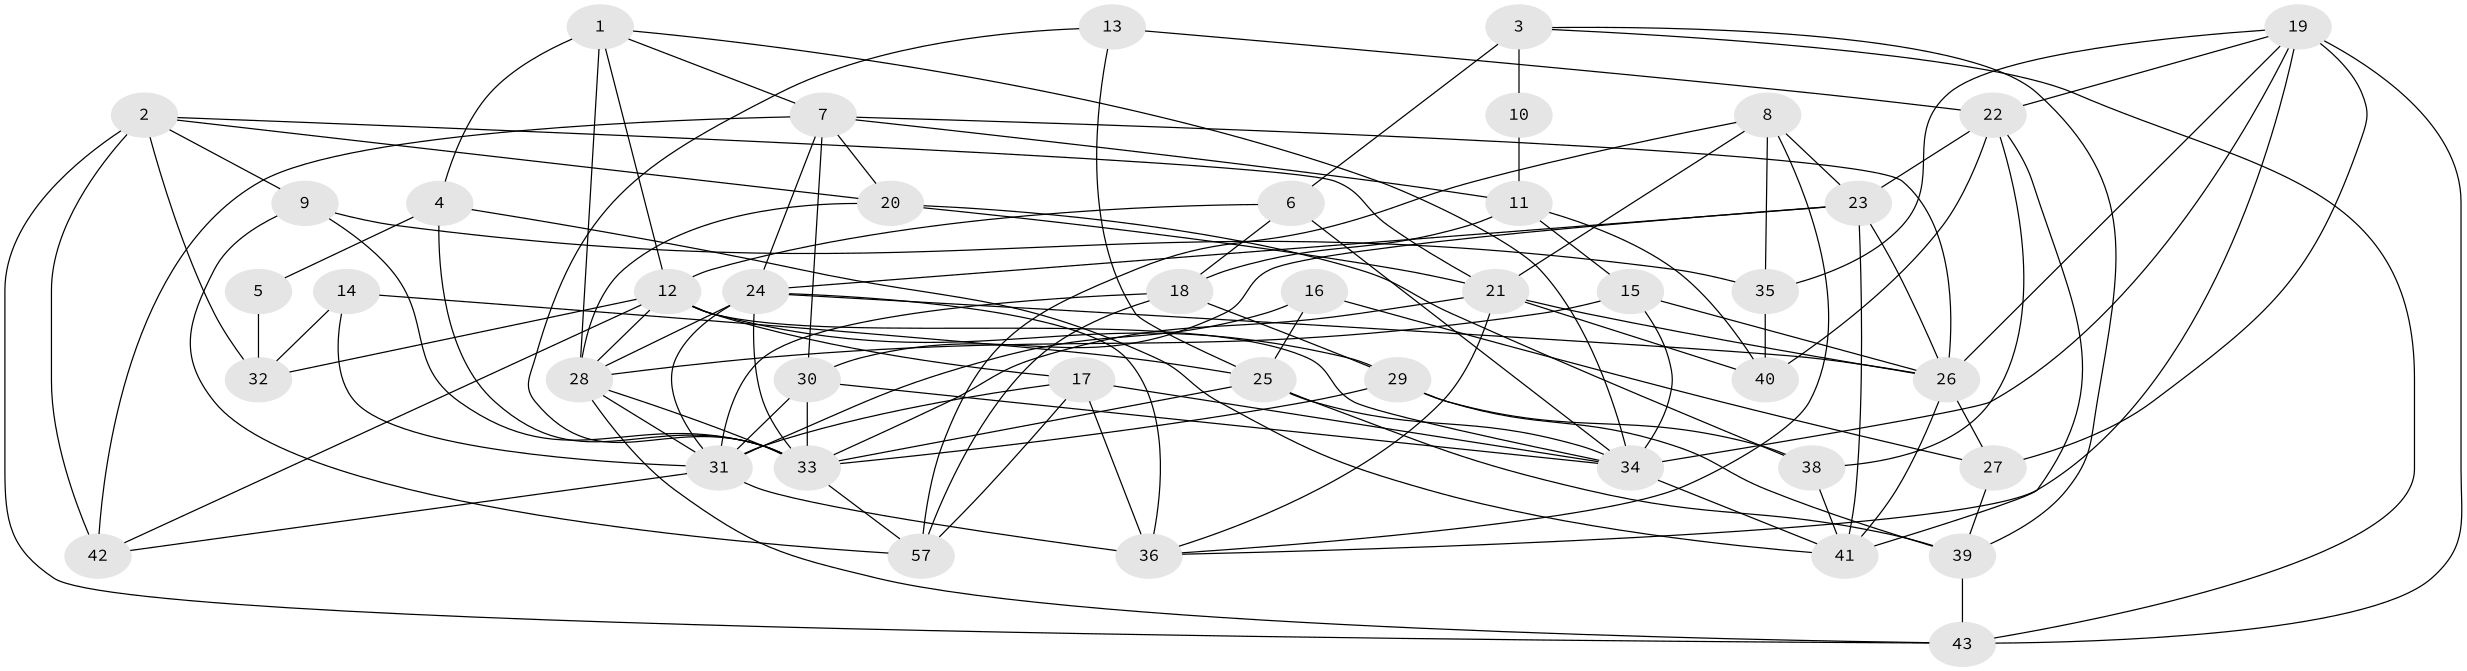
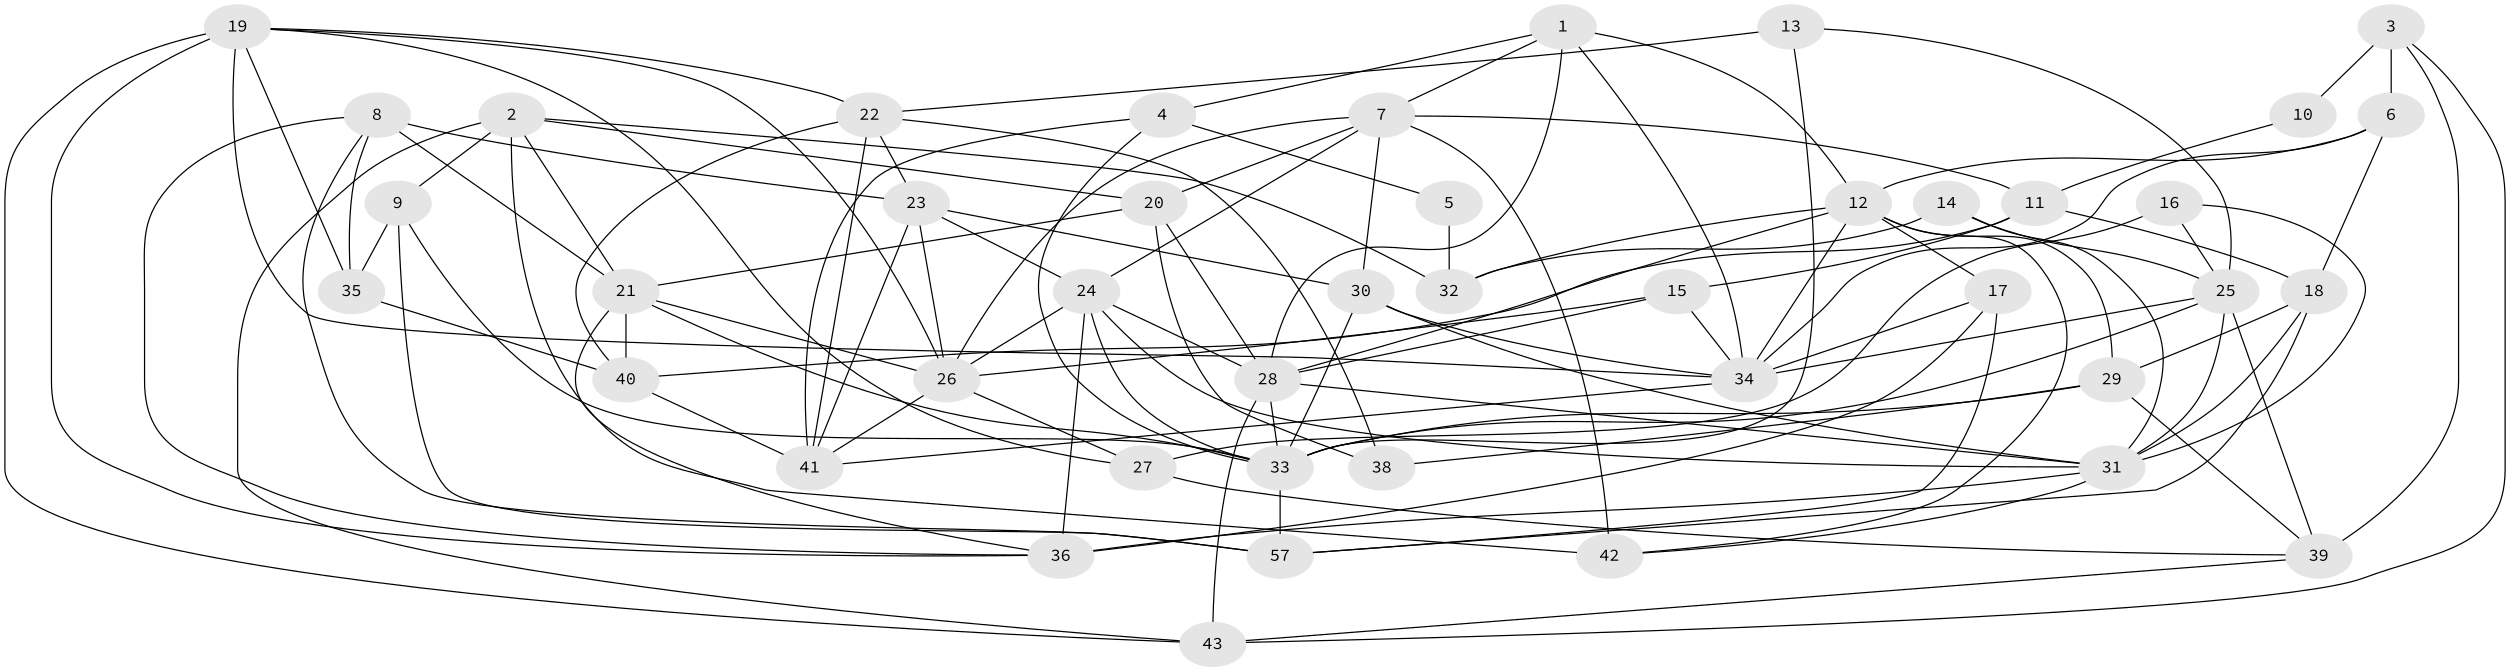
edge "17" -- "31": now "25" -- "31"
edge "38" -- "41": now "40" -- "41"
